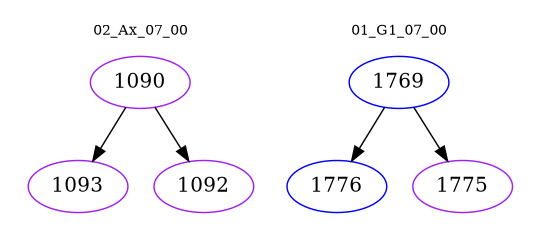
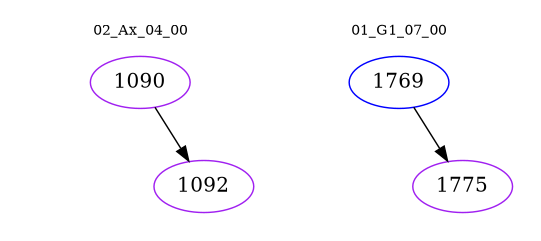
cluster "02_Ax_07_00": label "02_Ax_07_00" -> "02_Ax_04_00"
node "1093": removed
node "1776": removed
